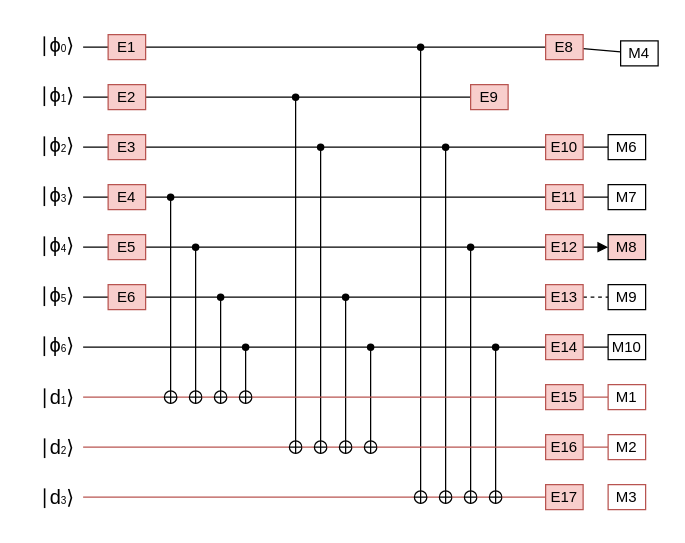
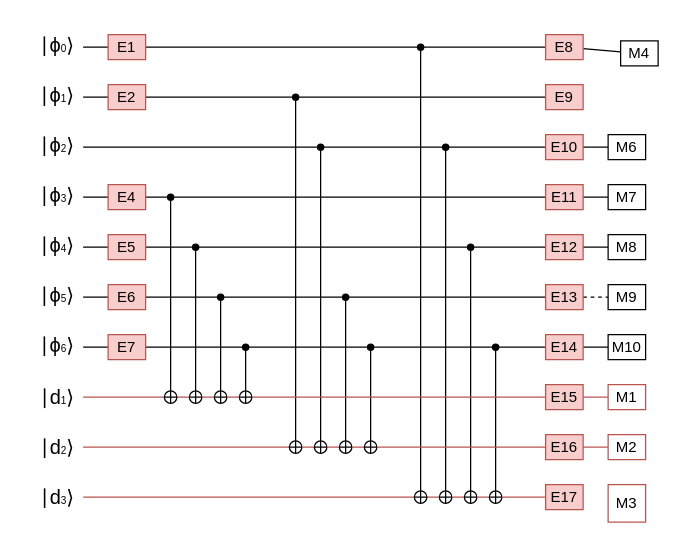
node "E9": moved (489, 97) -> (564, 97)
node "E3": removed
edge "E12" -> "M8": arrowhead block -> none
node "M8": fillcolor #f8cecc -> #ffffff
node "E7": added
node "M3": size 38x25 -> 38x38
